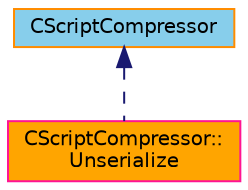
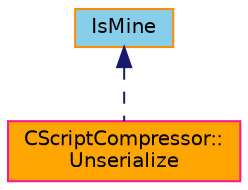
node "CScriptCompressor": label "CScriptCompressor" -> "IsMine"
